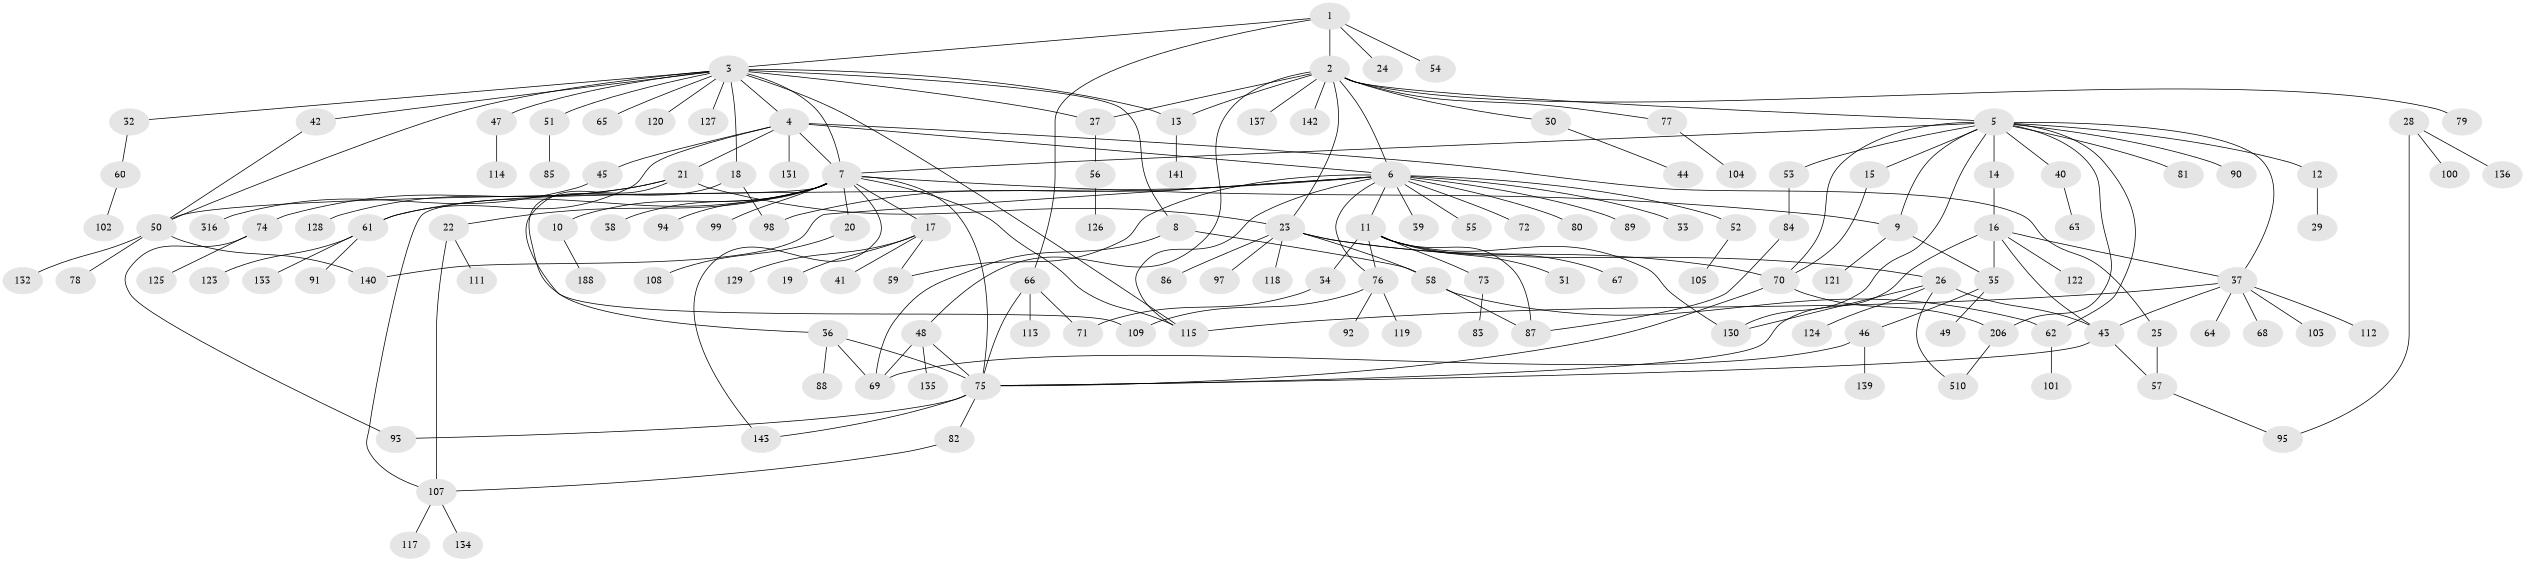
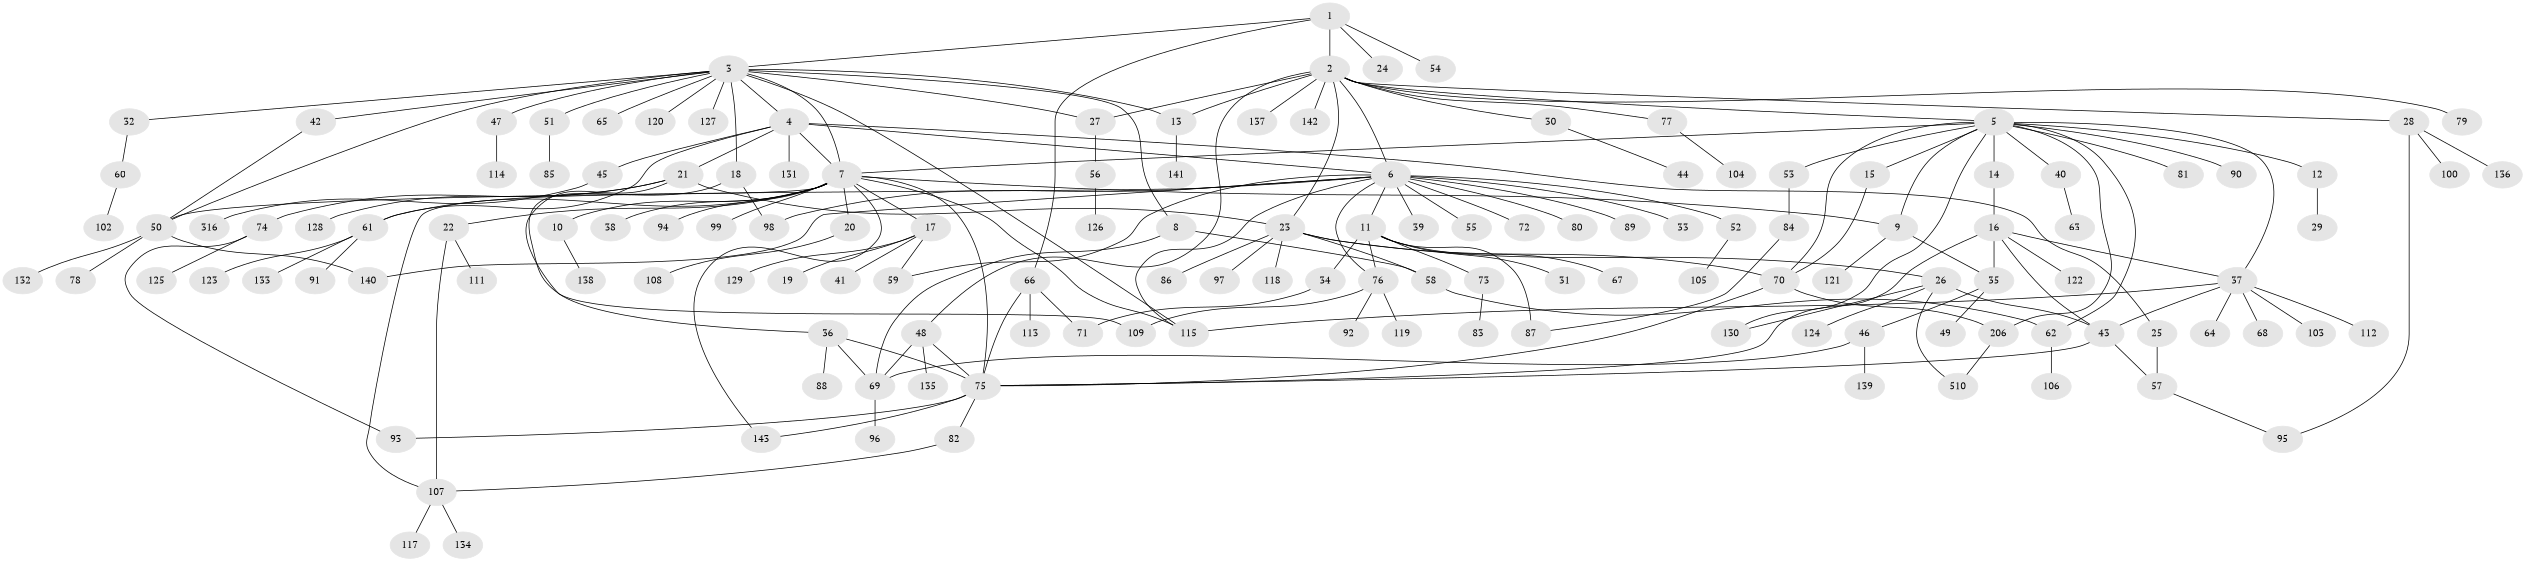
edge "2" -- "28": added
edge "11" -- "130": removed
node "188": label "188" -> "138"
edge "58" -- "87": removed
node "101": label "101" -> "106"
node "96": added
